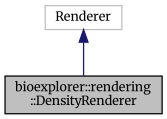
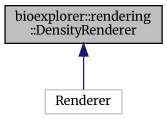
edge "bioexplorer::rendering ::DensityRenderer" -> "Renderer": reversed
